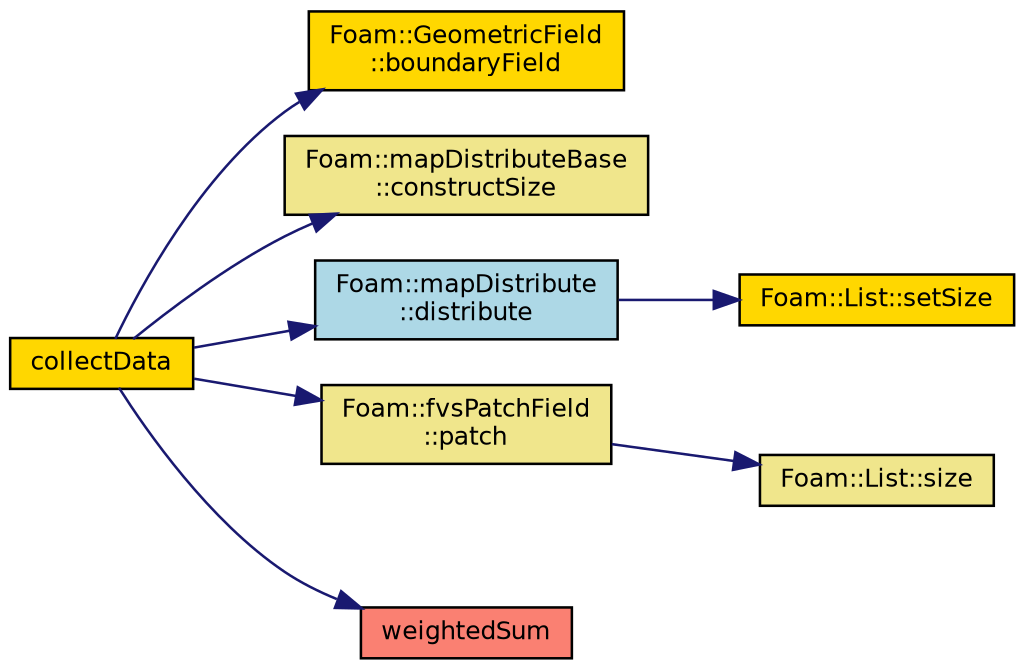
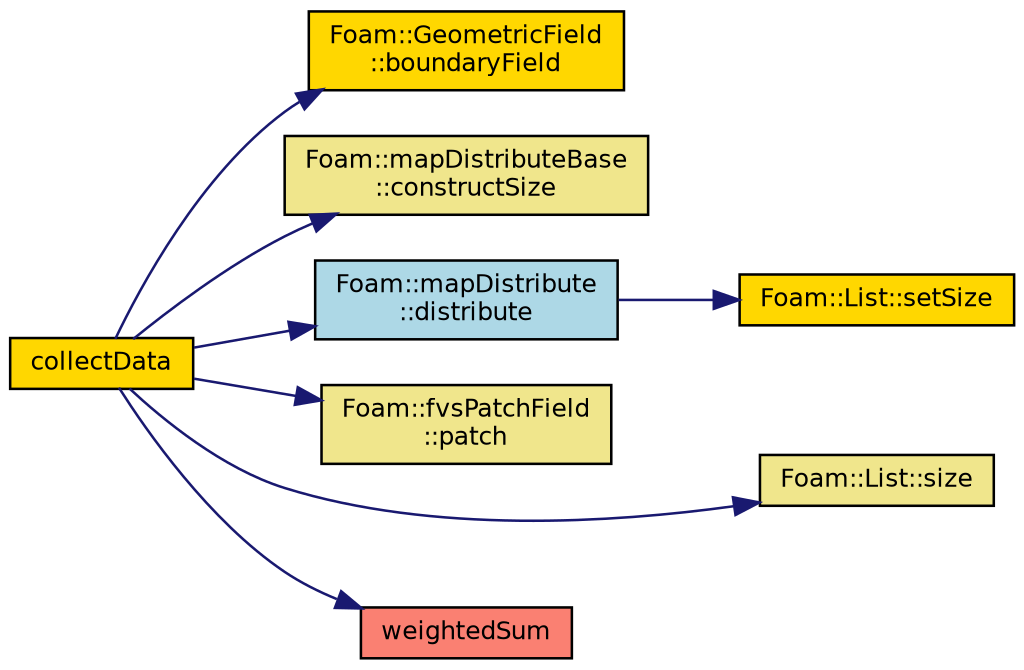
edge "Foam::fvsPatchField ::patch" -> "Foam::List::size": now "collectData" -> "Foam::List::size"
